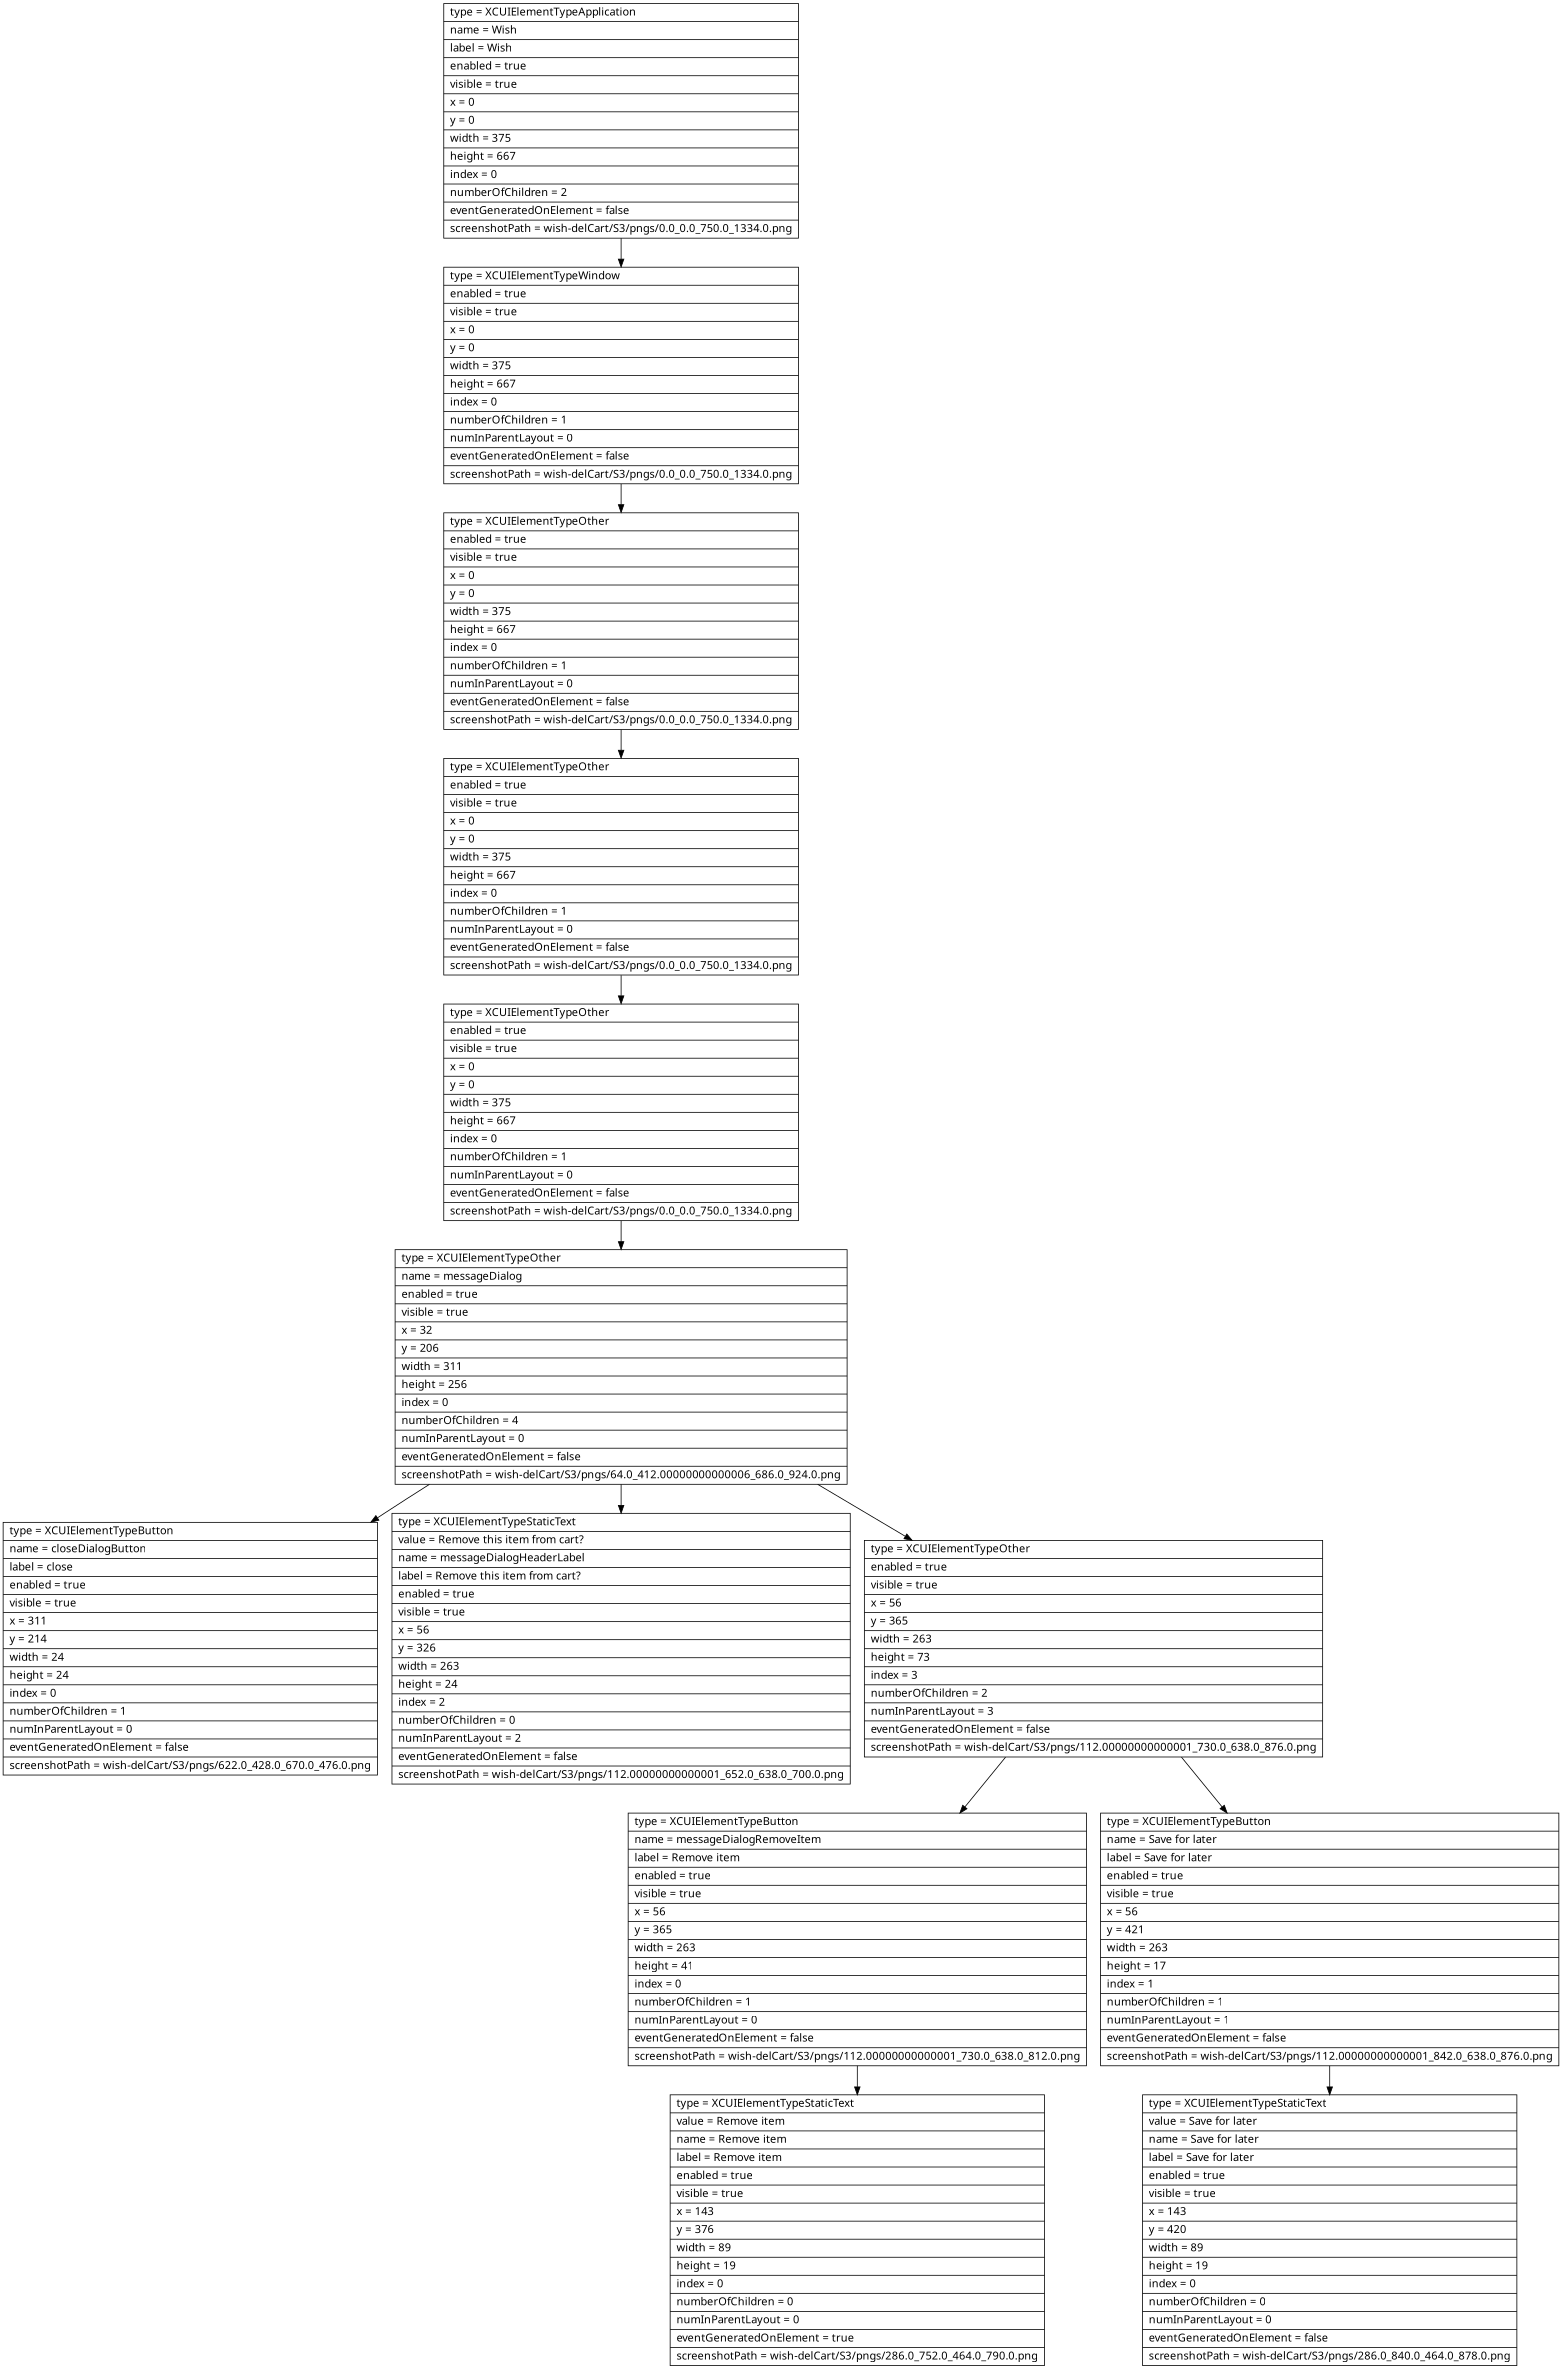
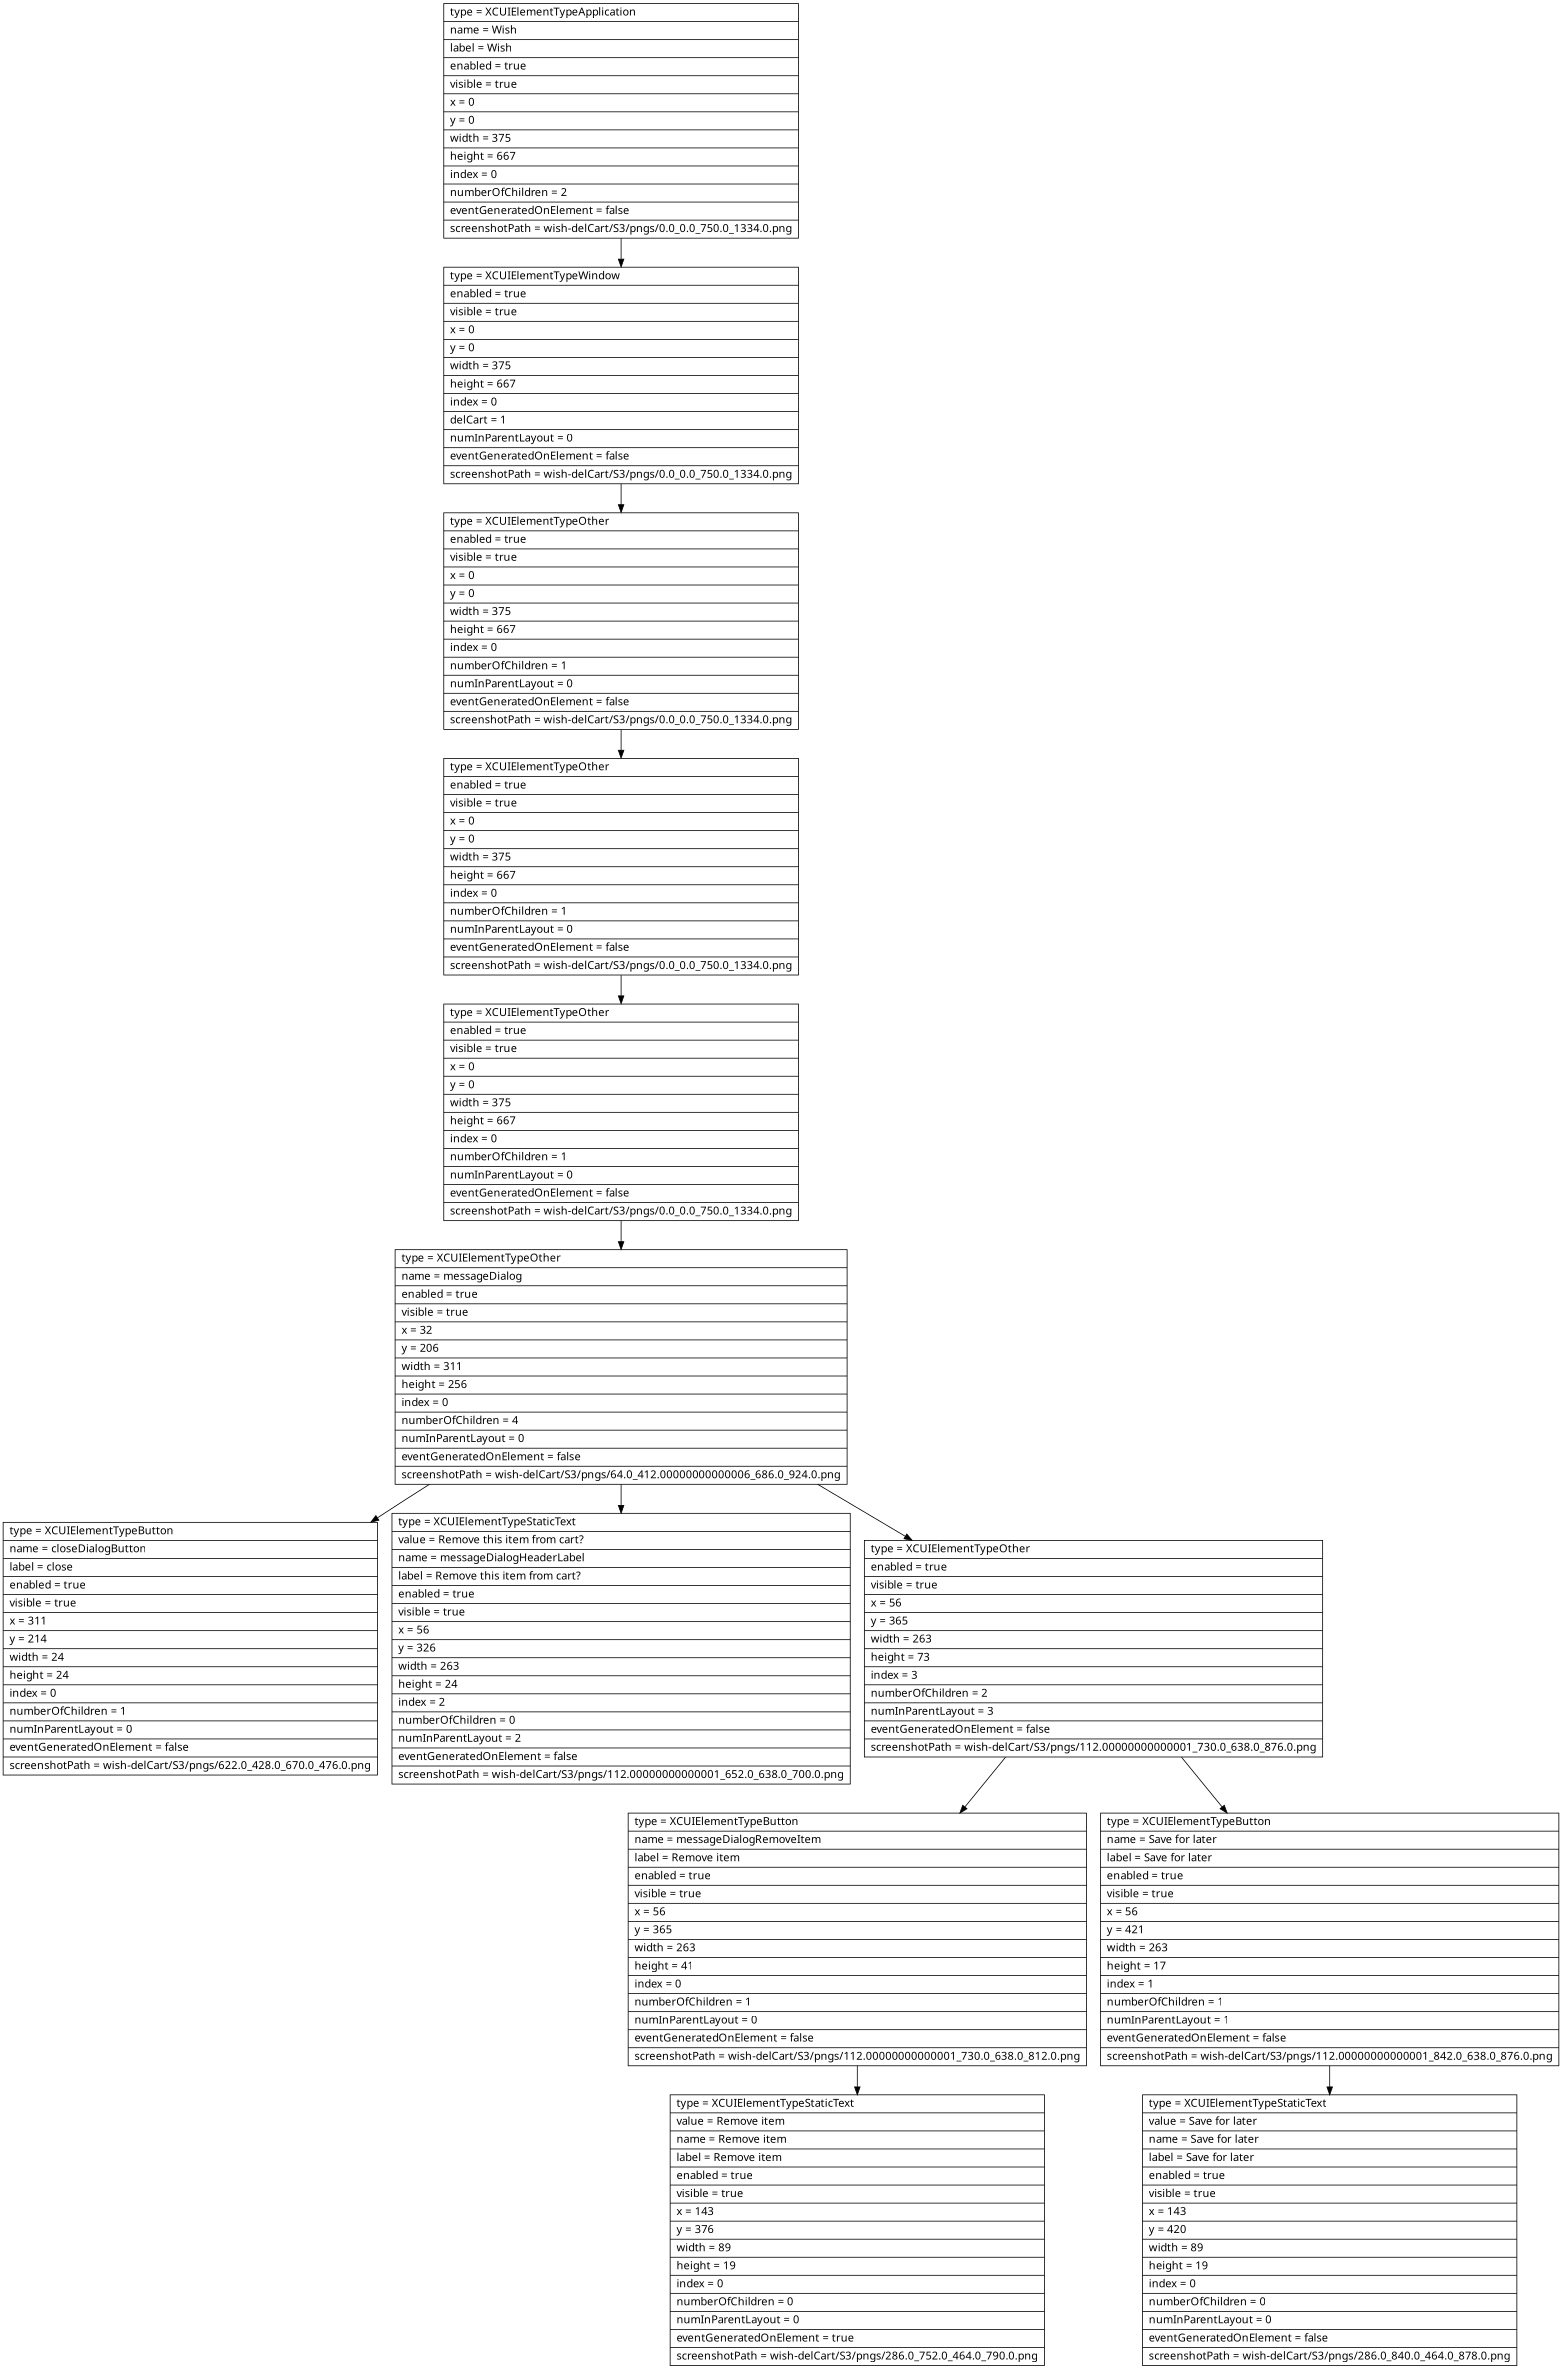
node "type = XCUIElementTypeWindow": text "numberOfChildren = 1" -> "delCart = 1"
